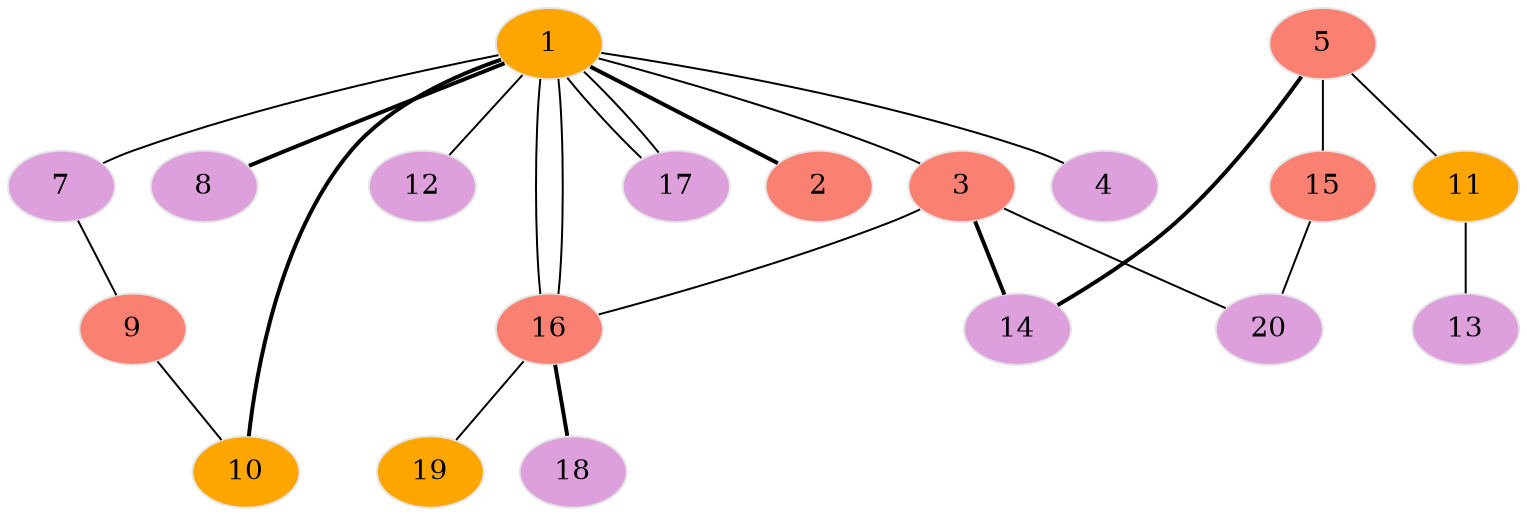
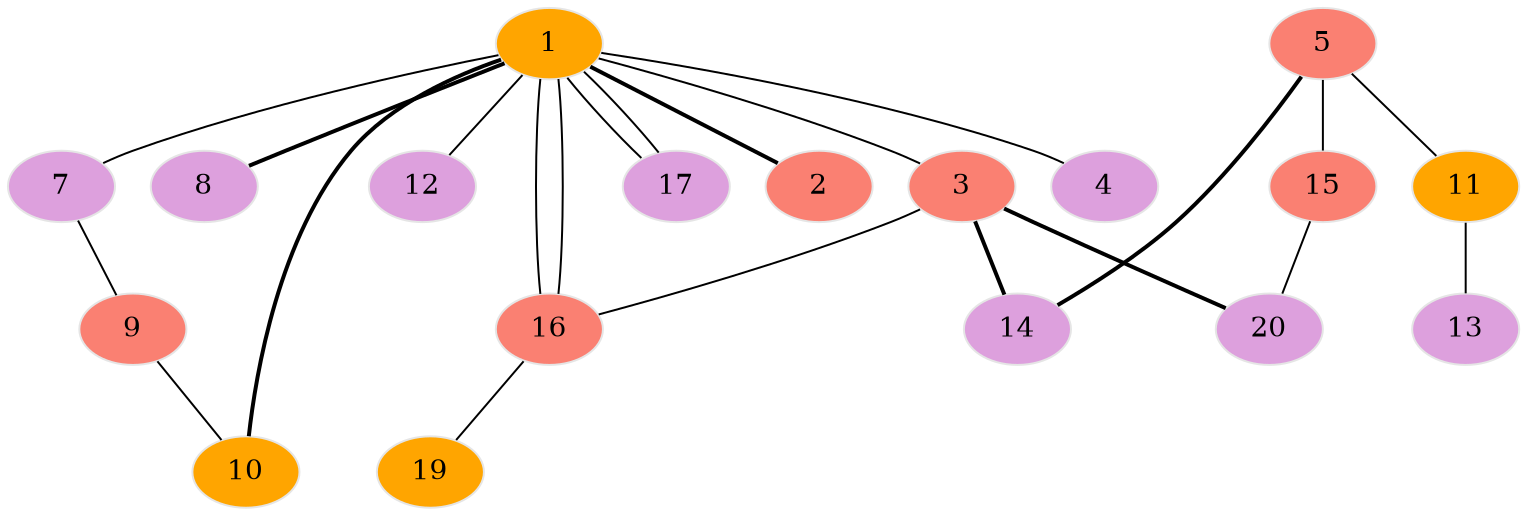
edge "3" -- "20": style solid -> bold
node "18": removed
